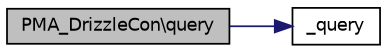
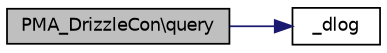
node "_query": label "_query" -> "_dlog"
